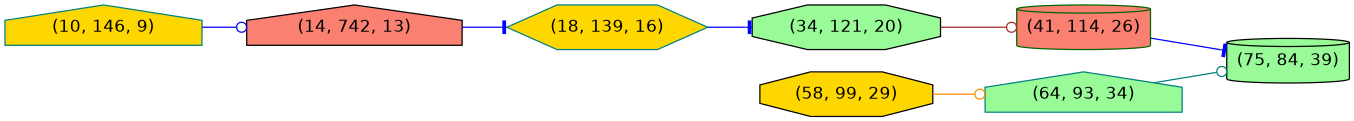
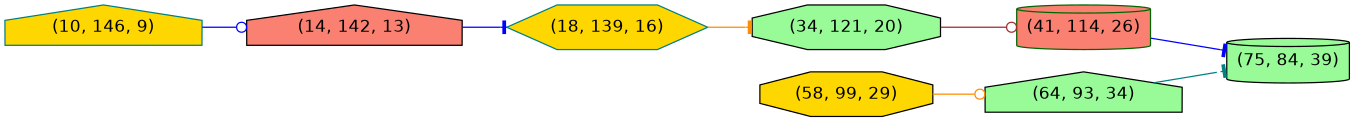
node "(14, 742, 13)": label "(14, 742, 13)" -> "(14, 142, 13)"
edge "(18, 139, 16)" -> "(34, 121, 20)": color blue -> darkorange
edge "(64, 93, 34)" -> "(75, 84, 39)": arrowhead odot -> tee
node "(64, 93, 34)": color teal -> black
